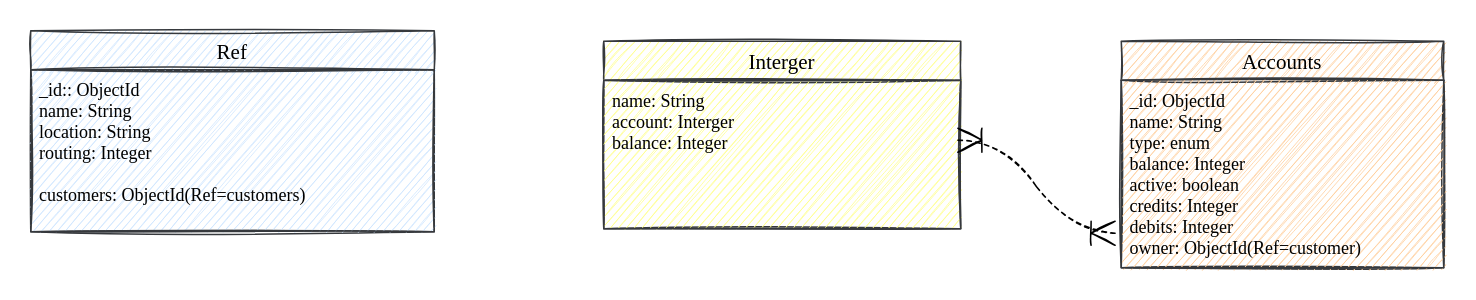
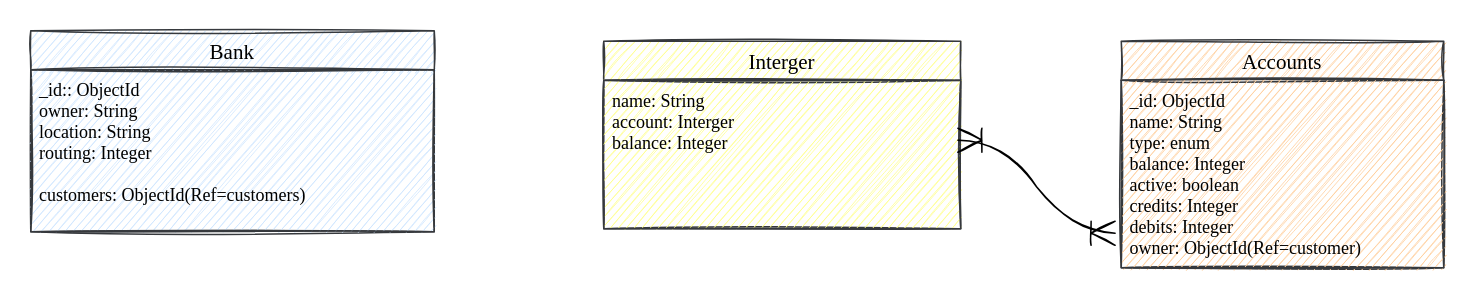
node "Ref": label "Ref" -> "Bank"
node "_id:: ObjectId name: String location: String routing: Integer customers: ObjectId(Ref=customers)": label "_id:: ObjectId name: String location: String routing: Integer customers: ObjectId(Ref=customers)" -> "_id:: ObjectId owner: String location: String routing: Integer customers: ObjectId(Ref=customers)"
edge "name: String account: Interger balance: Integer" -- "_id: ObjectId name: String type: enum balance: Integer active: boolean credits: Integer debits: Integer owner: ObjectId(Ref=customer)": style dashed -> solid
